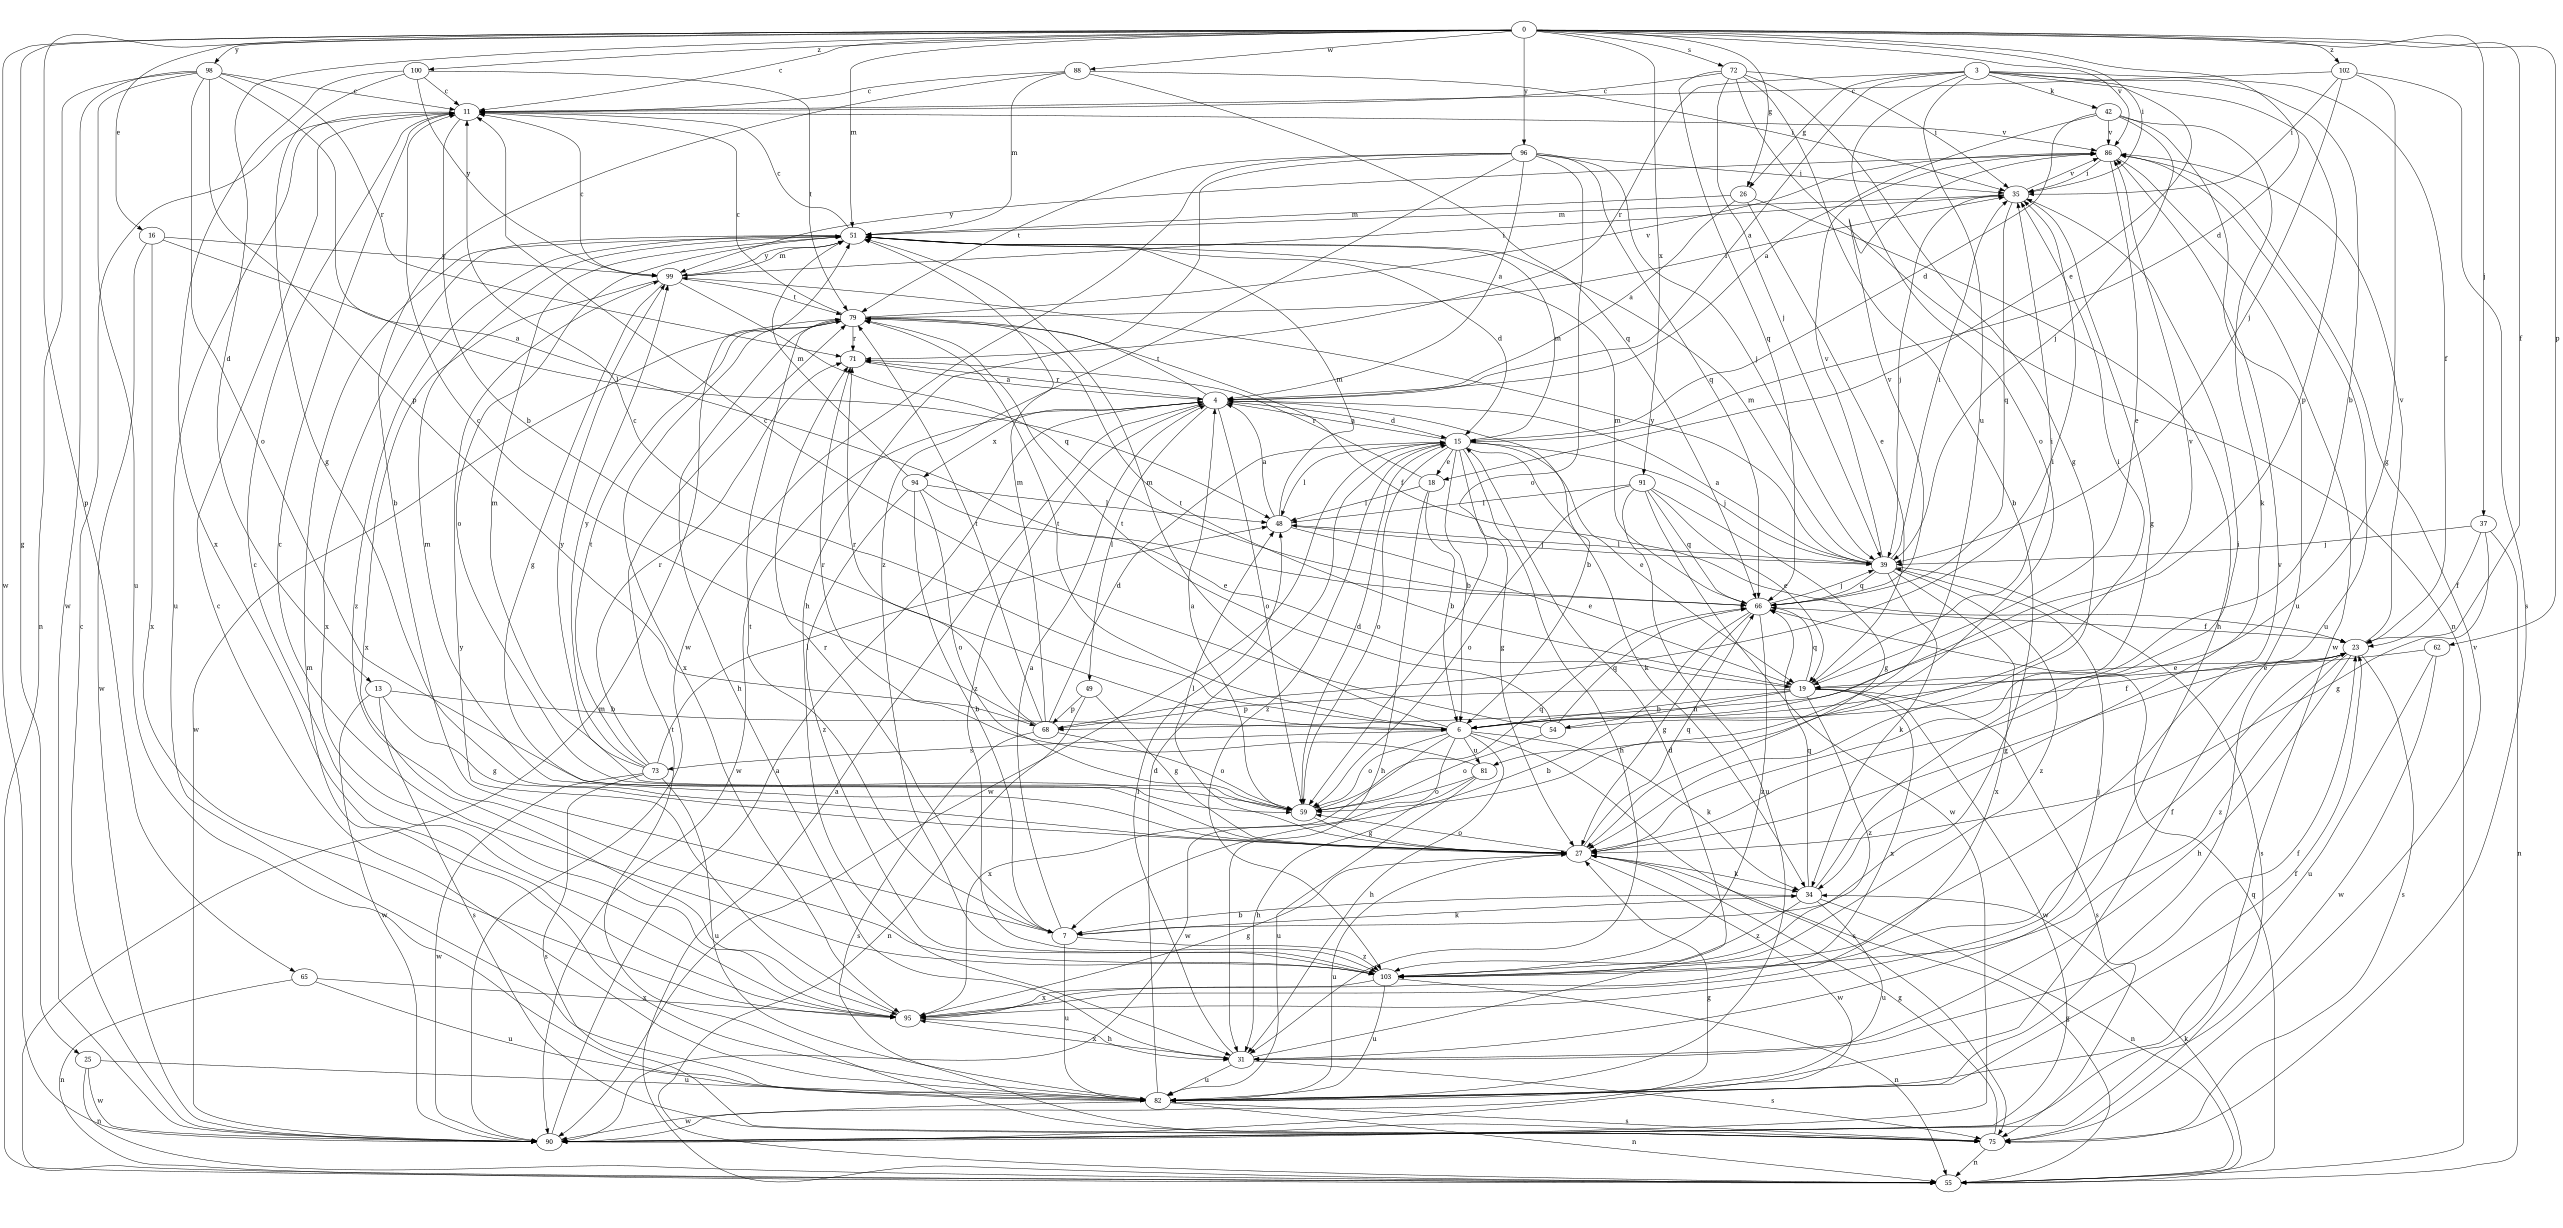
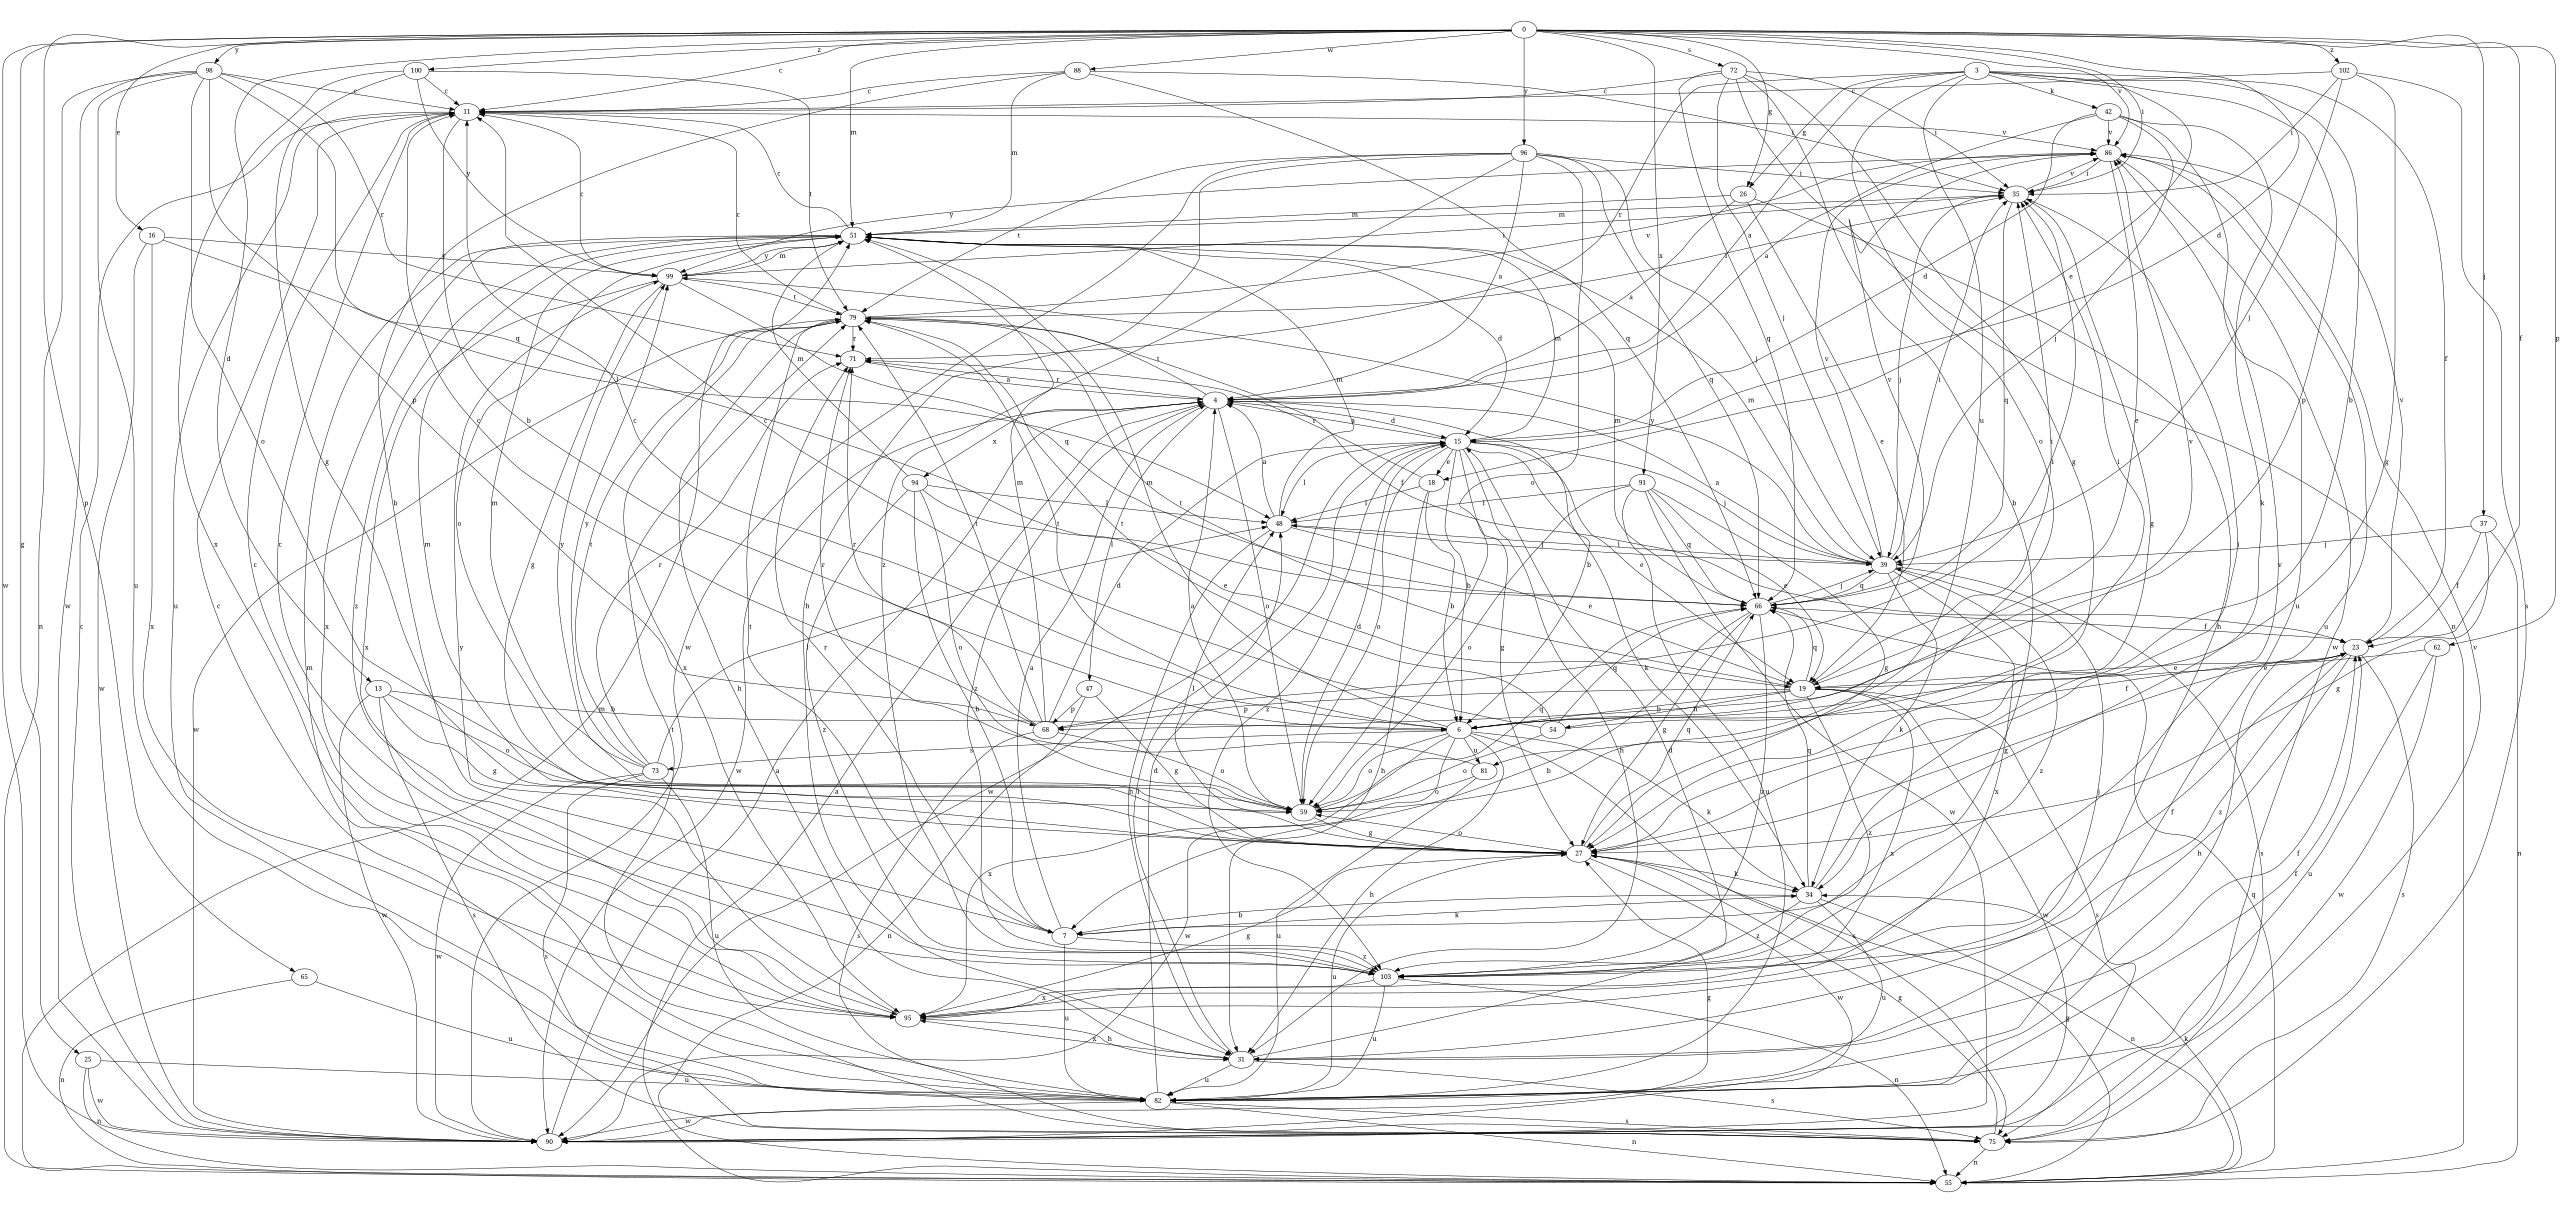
edge "98" -> "66": label "a" -> "q"
node "49": label "49" -> "47"
edge "13" -> "59": added, label "o"
edge "81" -> "31": now "48" -> "31"
edge "65" -> "95": removed, label "x"
